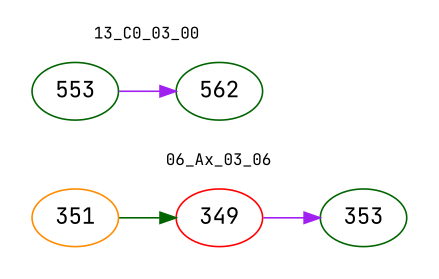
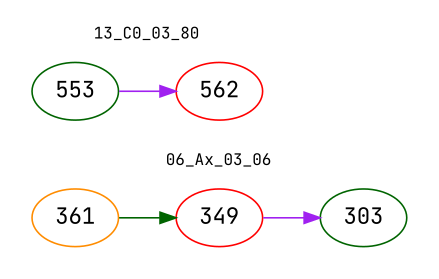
cluster "13_C0_03_00": label "13_C0_03_00" -> "13_C0_03_80"
node "562": color darkgreen -> red
node "351": label "351" -> "361"
node "353": label "353" -> "303"
